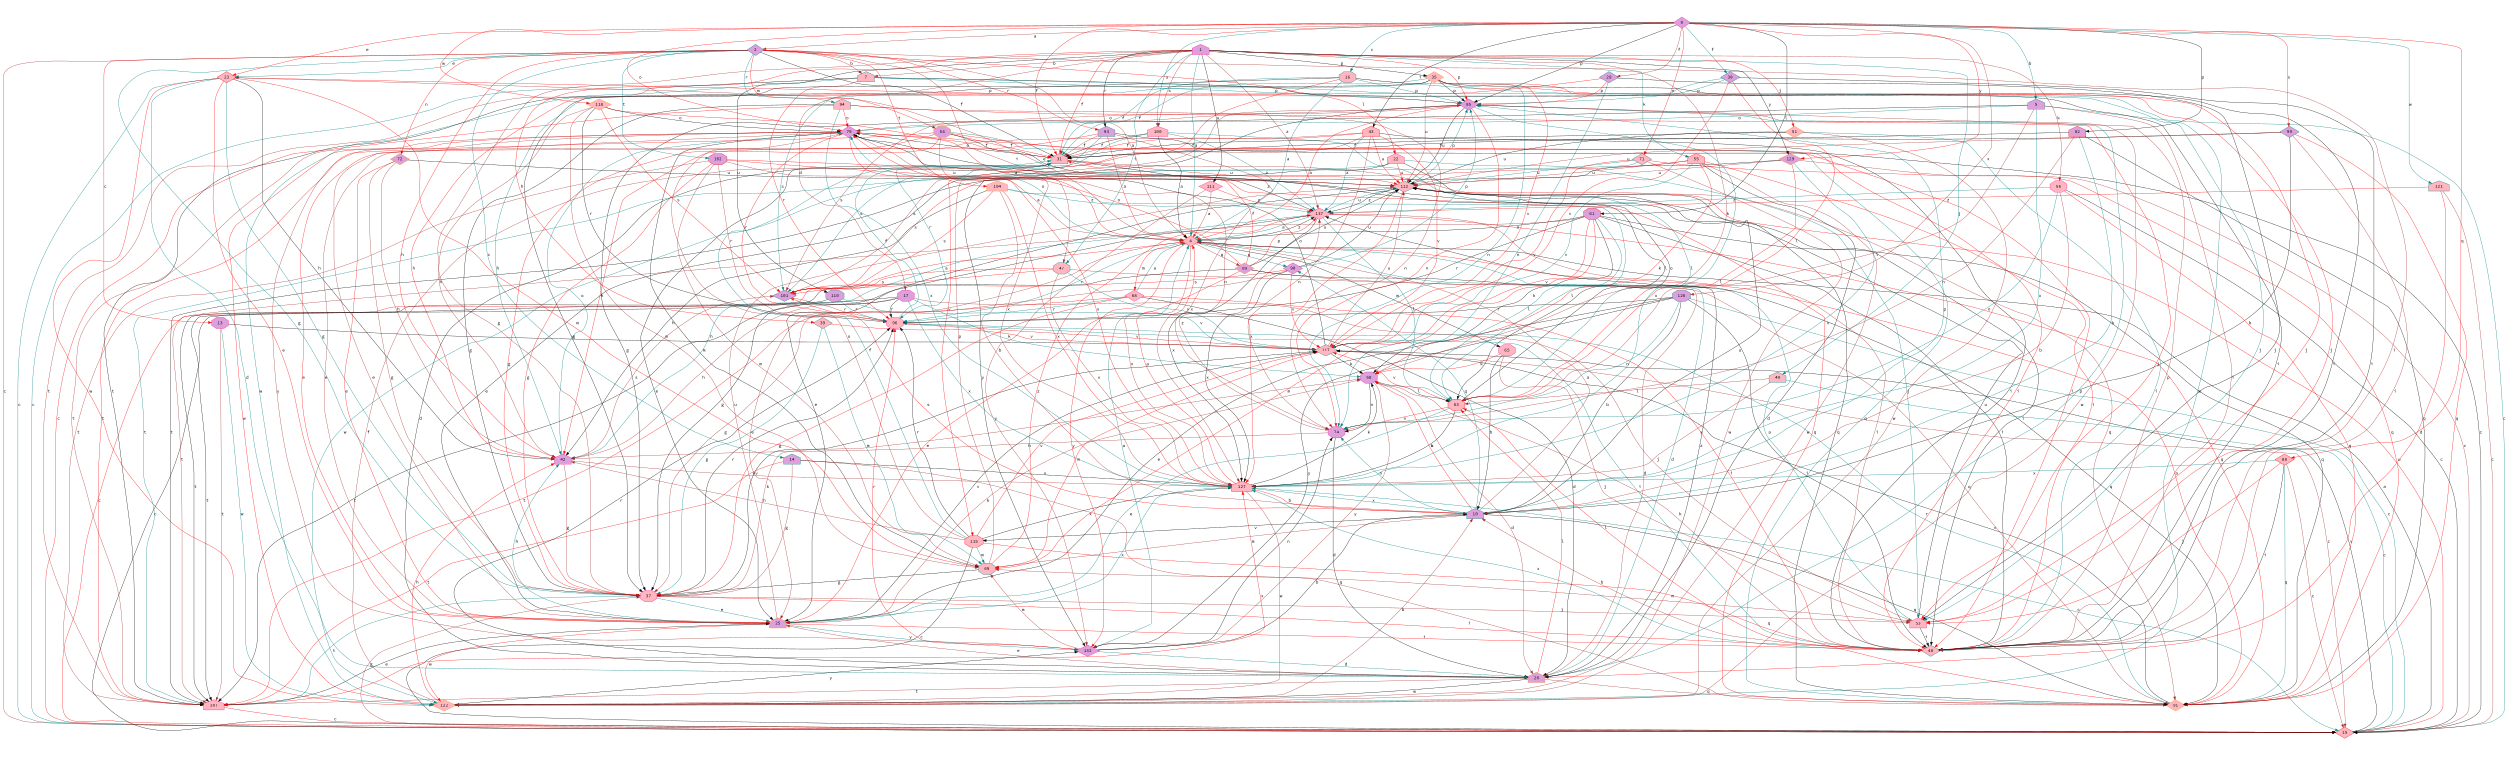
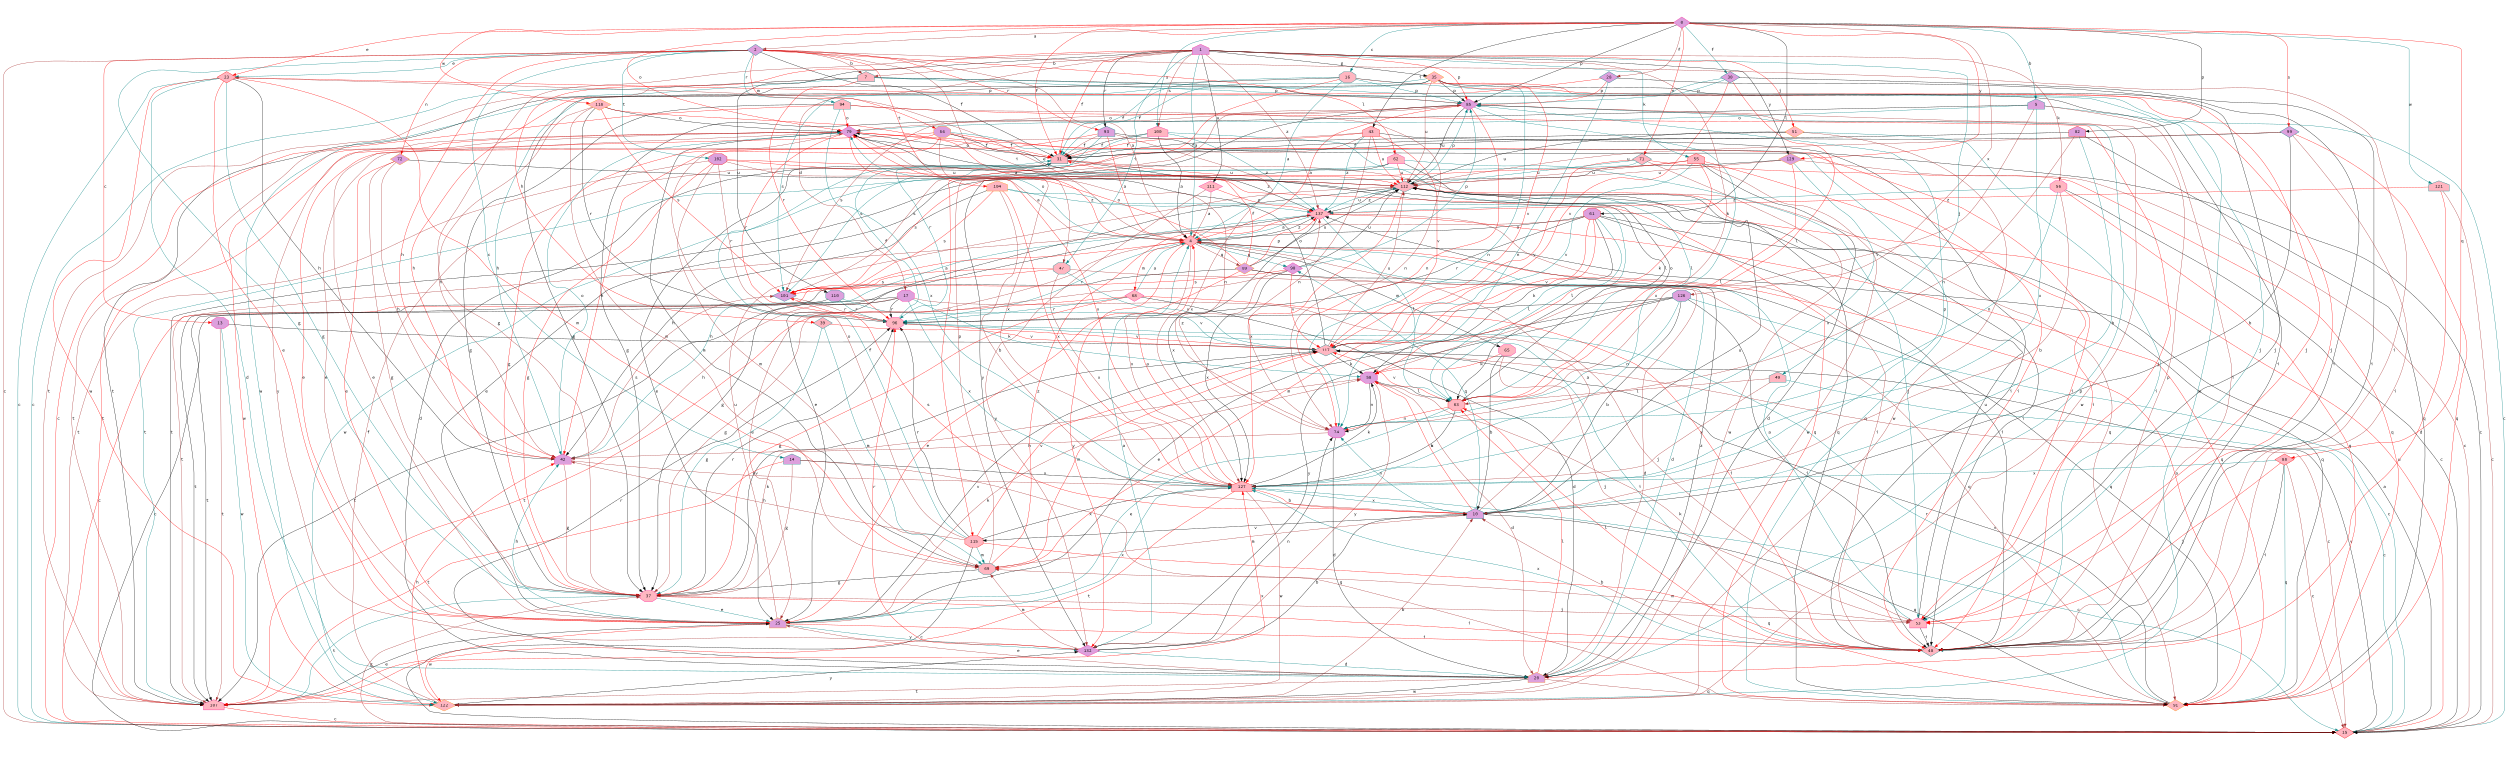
node "22": label "22" -> "62"
edge "127" -> "107": added, label "t"
